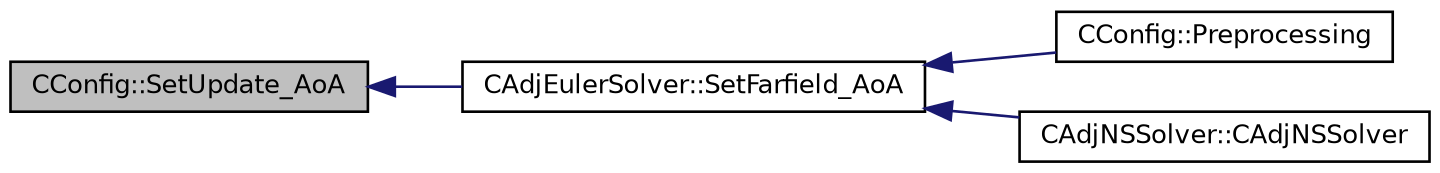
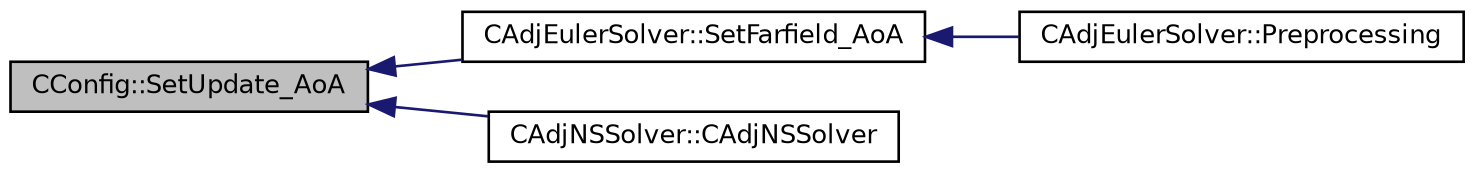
node "CConfig::Preprocessing": label "CConfig::Preprocessing" -> "CAdjEulerSolver::Preprocessing"
edge "CAdjNSSolver::CAdjNSSolver" -> "CAdjEulerSolver::SetFarfield_AoA": now "CAdjNSSolver::CAdjNSSolver" -> "CConfig::SetUpdate_AoA"
